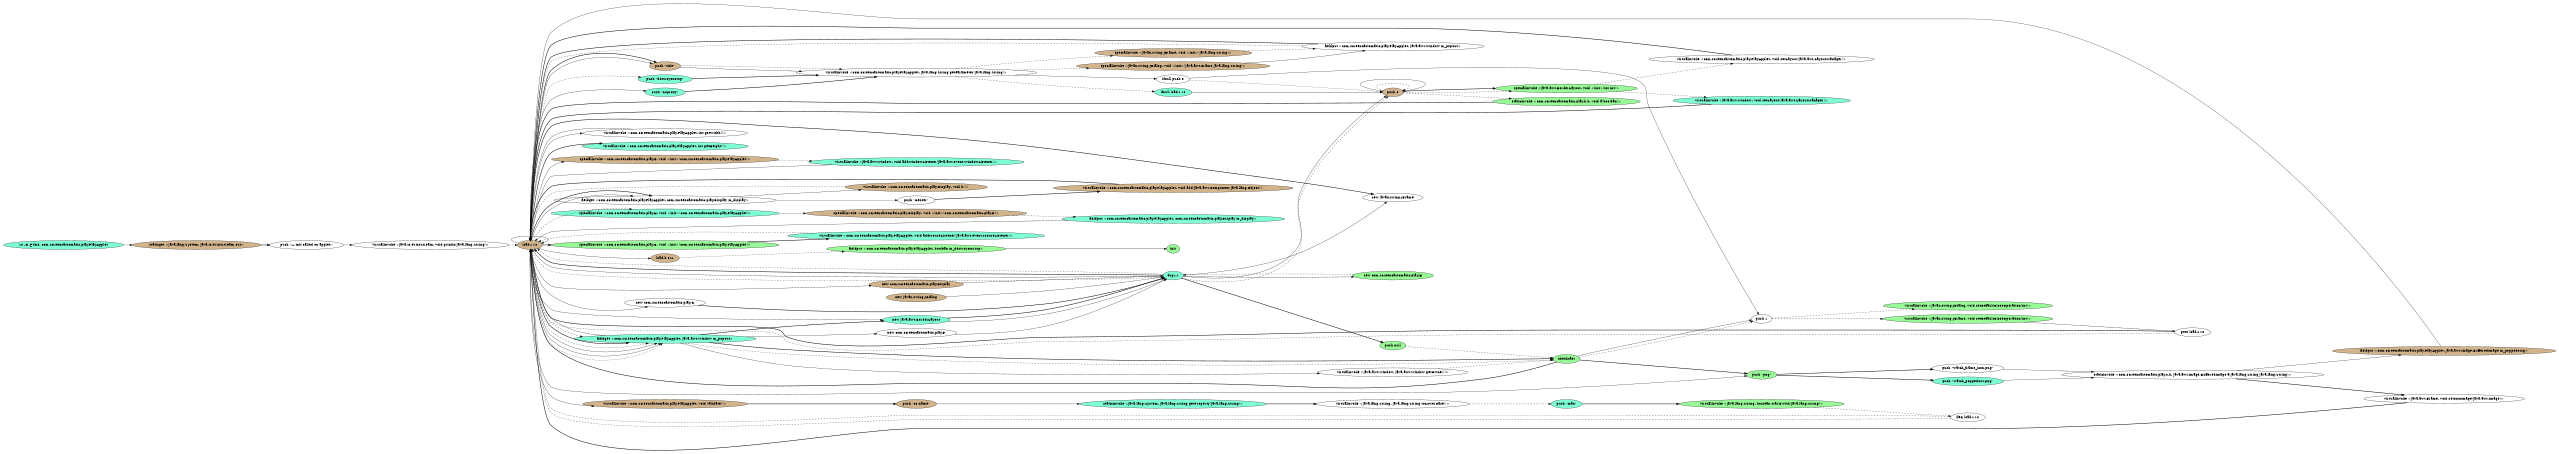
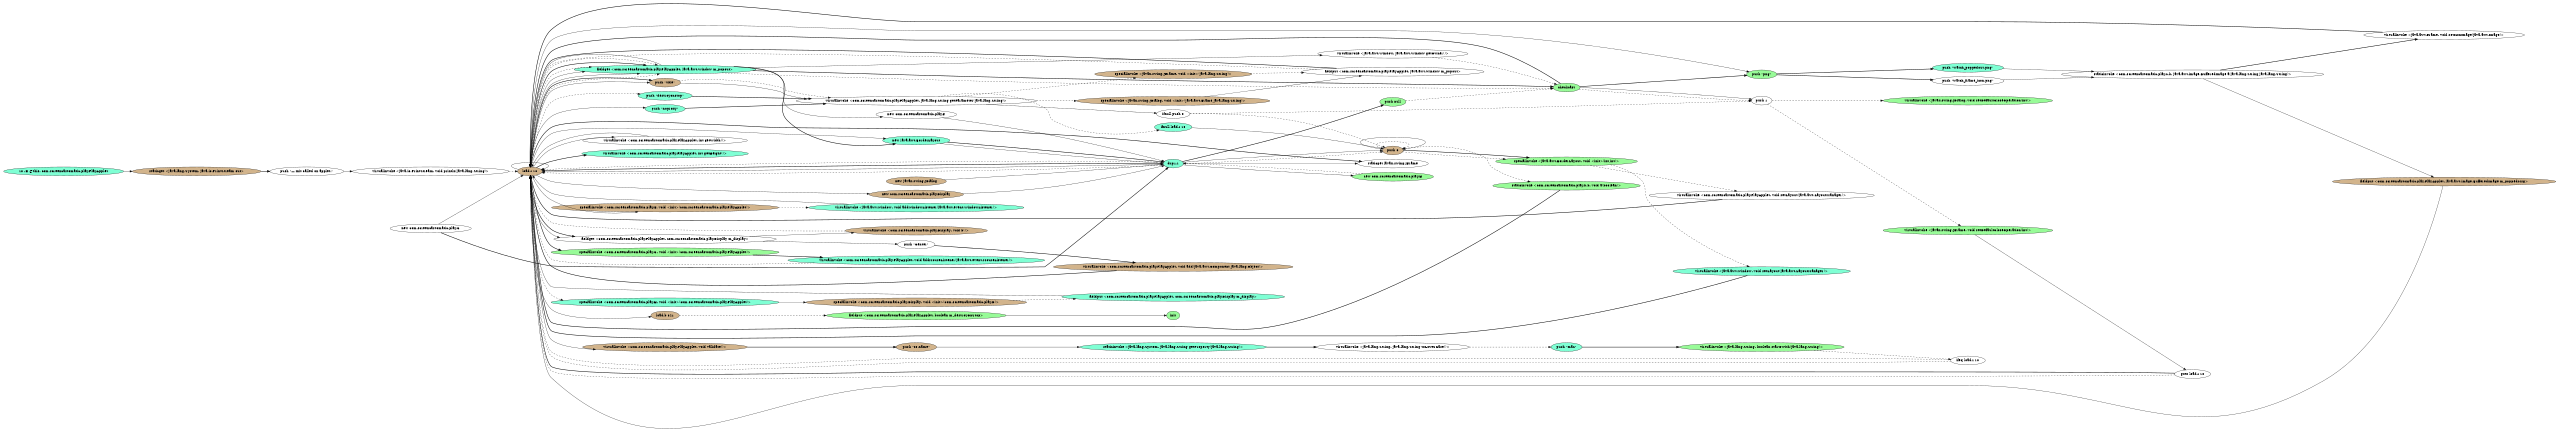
edge "ifnull push 0" -> "push 1": style solid -> dashed
node "new javax.swing.JFrame": label "new javax.swing.JFrame" -> "staticget javax.swing.JFrame"
edge "load.r r0" -> "new com.screencastomatic.play.G": reversed
